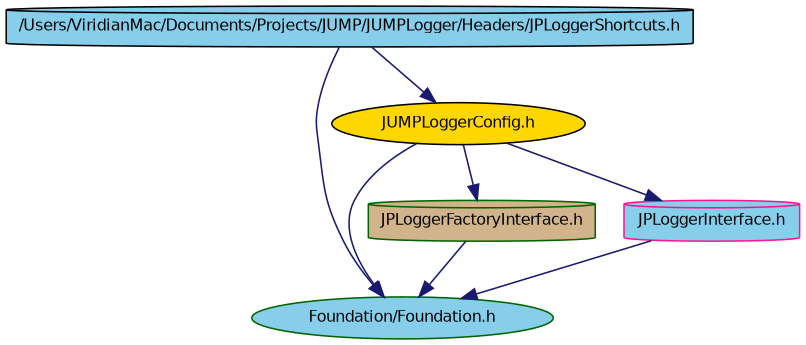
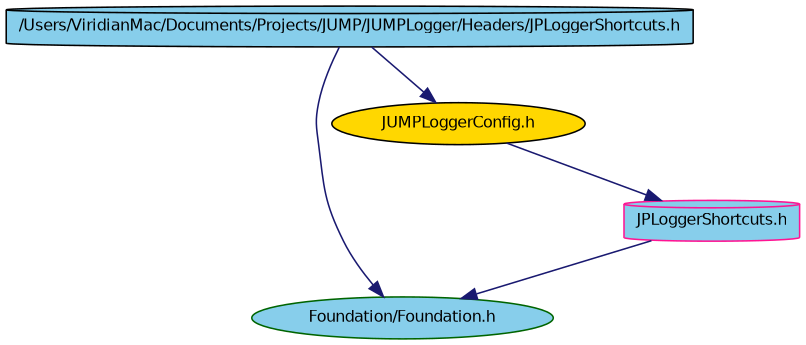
edge "JUMPLoggerConfig.h" -> "Foundation/Foundation.h": removed
node "JPLoggerFactoryInterface.h": removed
node "JPLoggerInterface.h": label "JPLoggerInterface.h" -> "JPLoggerShortcuts.h"
